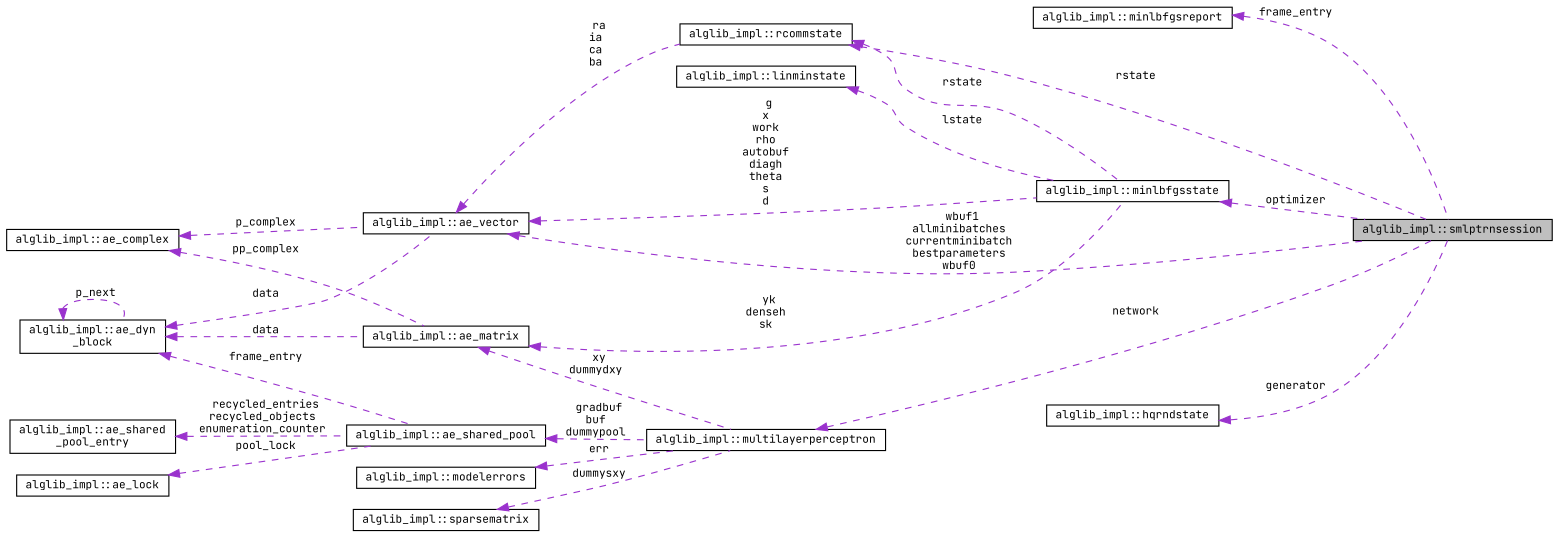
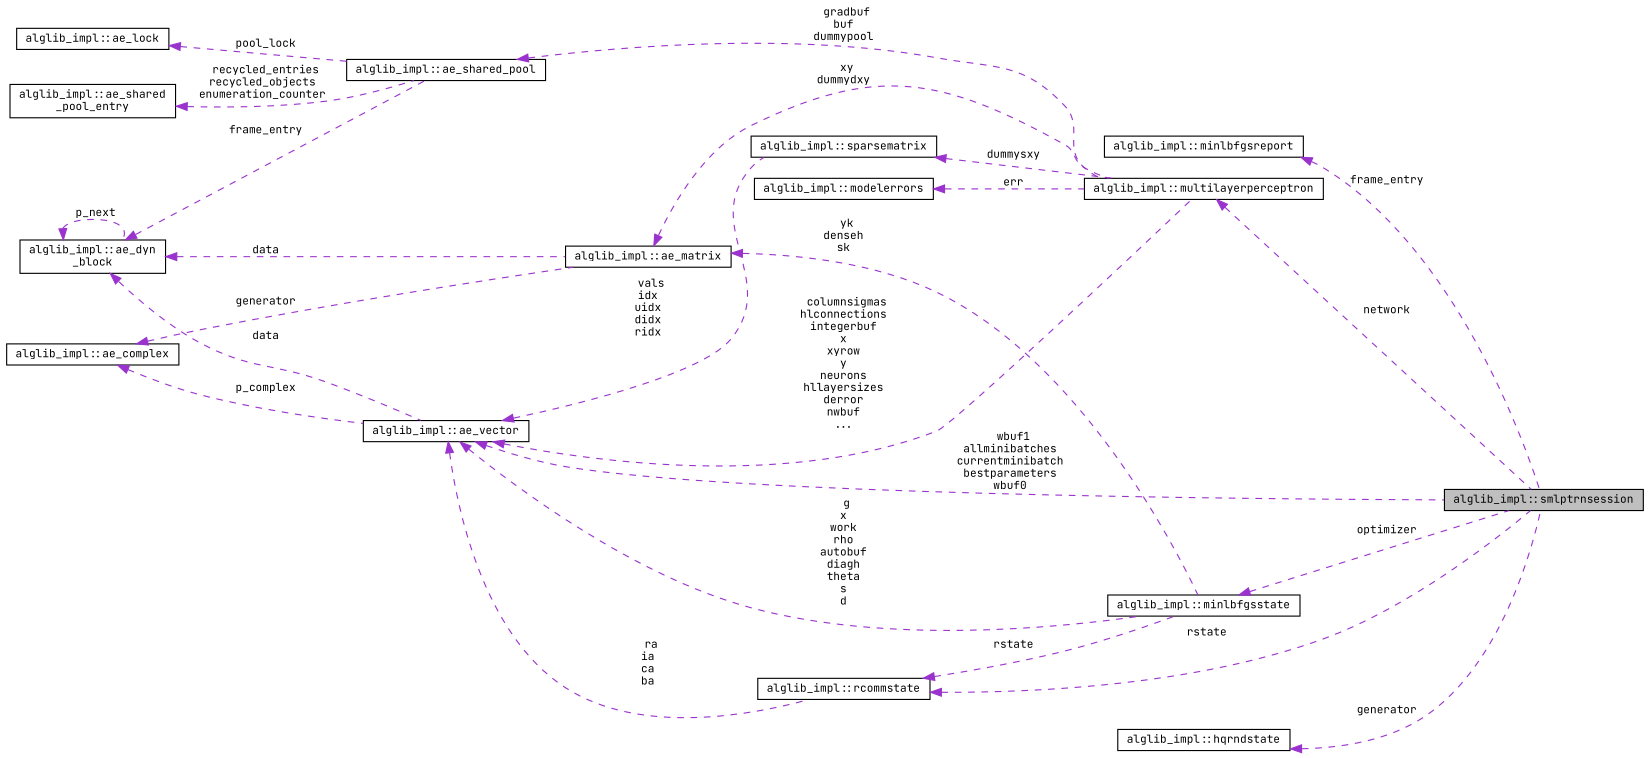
node "alglib_impl::linminstate": removed
edge "alglib_impl::ae_matrix" -> "alglib_impl::ae_complex": label " pp_complex" -> " generator"
edge "alglib_impl::sparsematrix" -> "alglib_impl::ae_vector": added, label "vals idx uidx didx ridx"
edge "alglib_impl::multilayerperceptron" -> "alglib_impl::ae_vector": added, label "columnsigmas hlconnections integerbuf x xyrow y neurons hllayersizes derror nwbuf ..."
